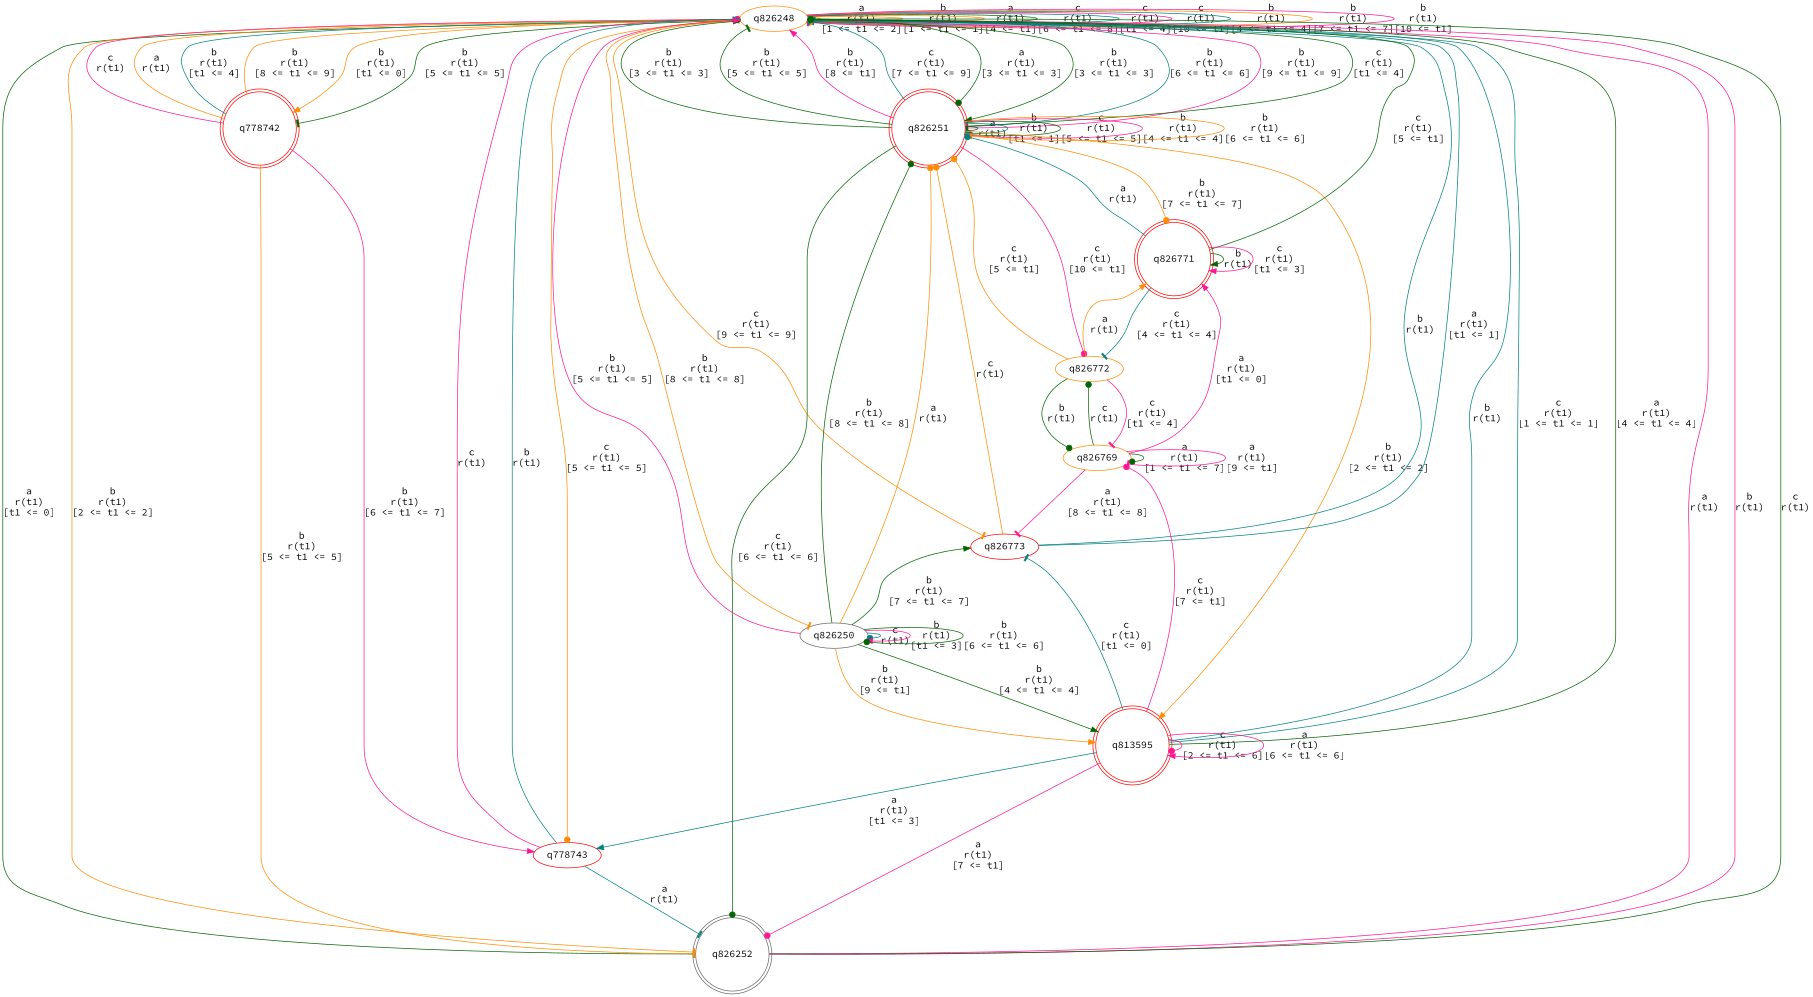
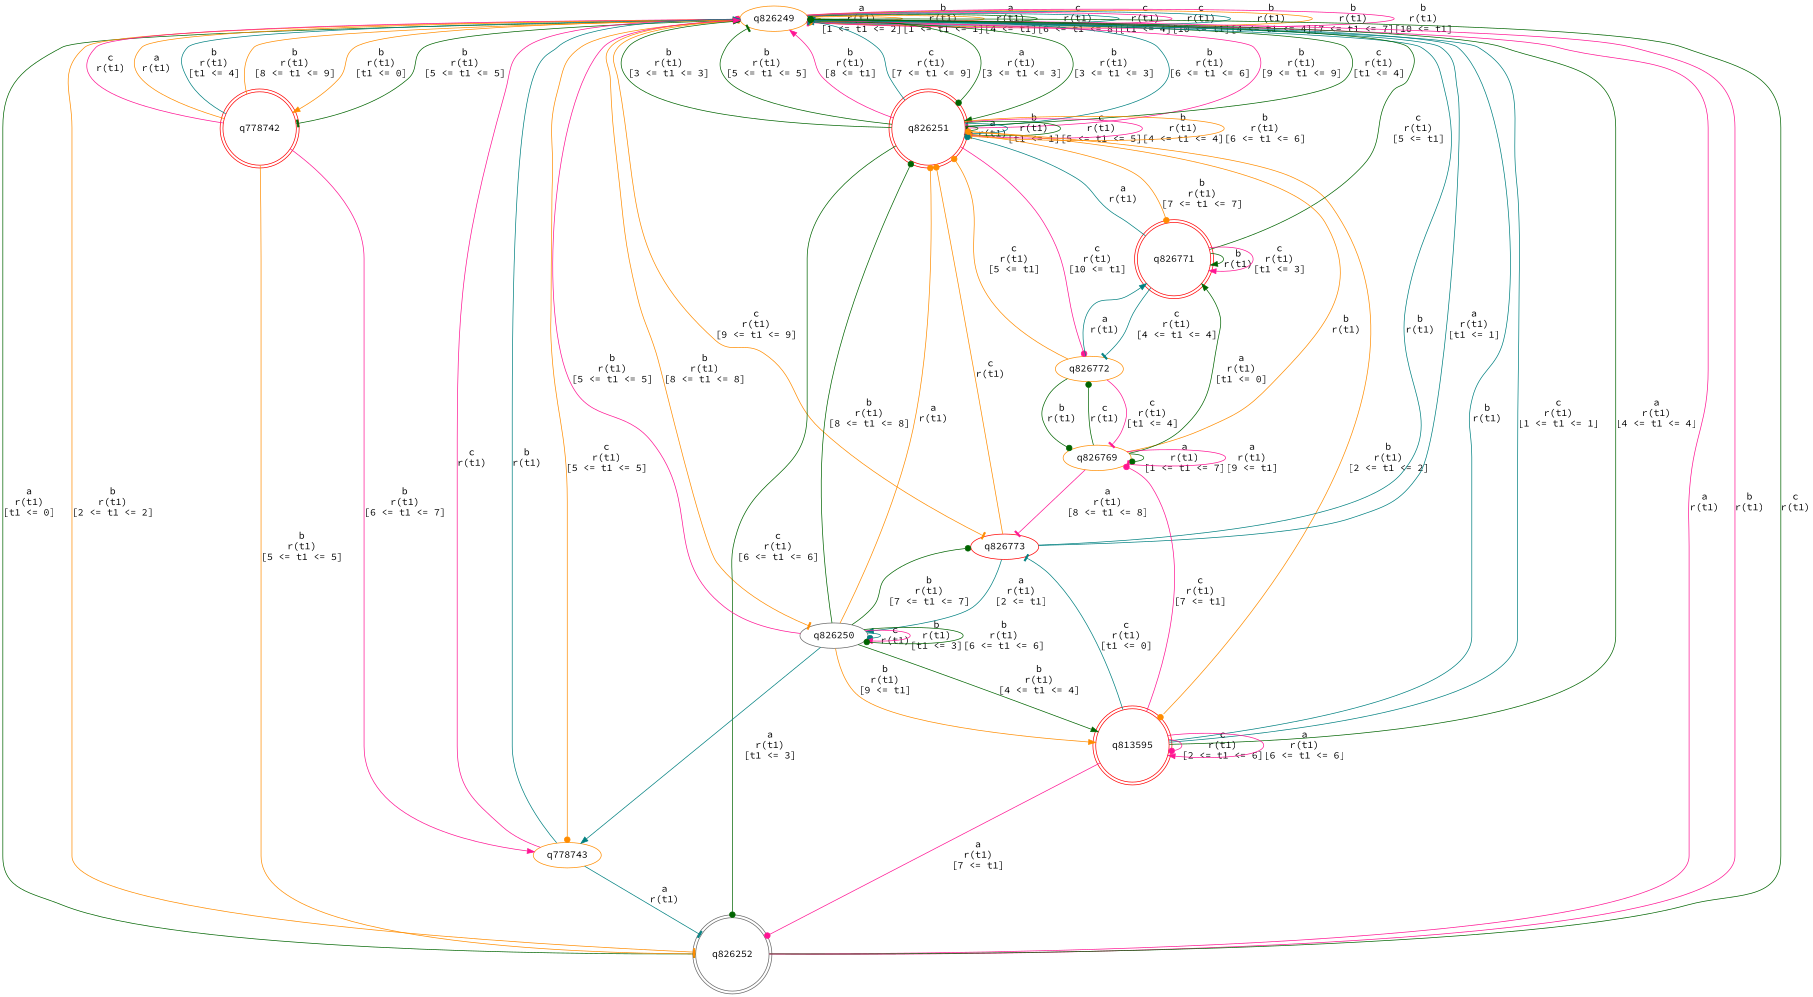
node "q826248": label "q826248" -> "q826249"
edge "q826769" -> "q826251": added, label "b r(t1)"
edge "q826251" -> "q813595": arrowhead normal -> dot
edge "q826772" -> "q826771": color darkorange -> teal
edge "q826769" -> "q826771": color deeppink -> darkgreen
edge "q826250" -> "q826773": arrowhead normal -> dot
edge "q826773" -> "q826250": added, label "a r(t1) [2 <= t1]"
edge "q813595" -> "q778743": now "q826250" -> "q778743"
node "q778743": color red -> darkorange
